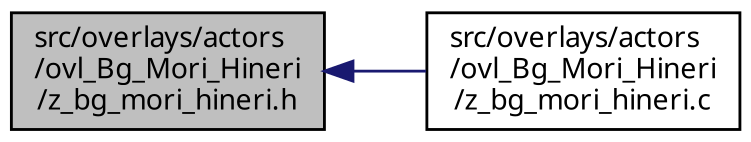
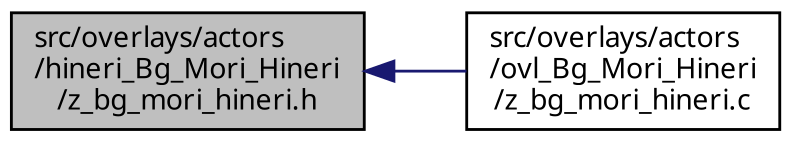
node "src/overlays/actors /ovl_Bg_Mori_Hineri /z_bg_mori_hineri.h": label "src/overlays/actors /ovl_Bg_Mori_Hineri /z_bg_mori_hineri.h" -> "src/overlays/actors /hineri_Bg_Mori_Hineri /z_bg_mori_hineri.h"
